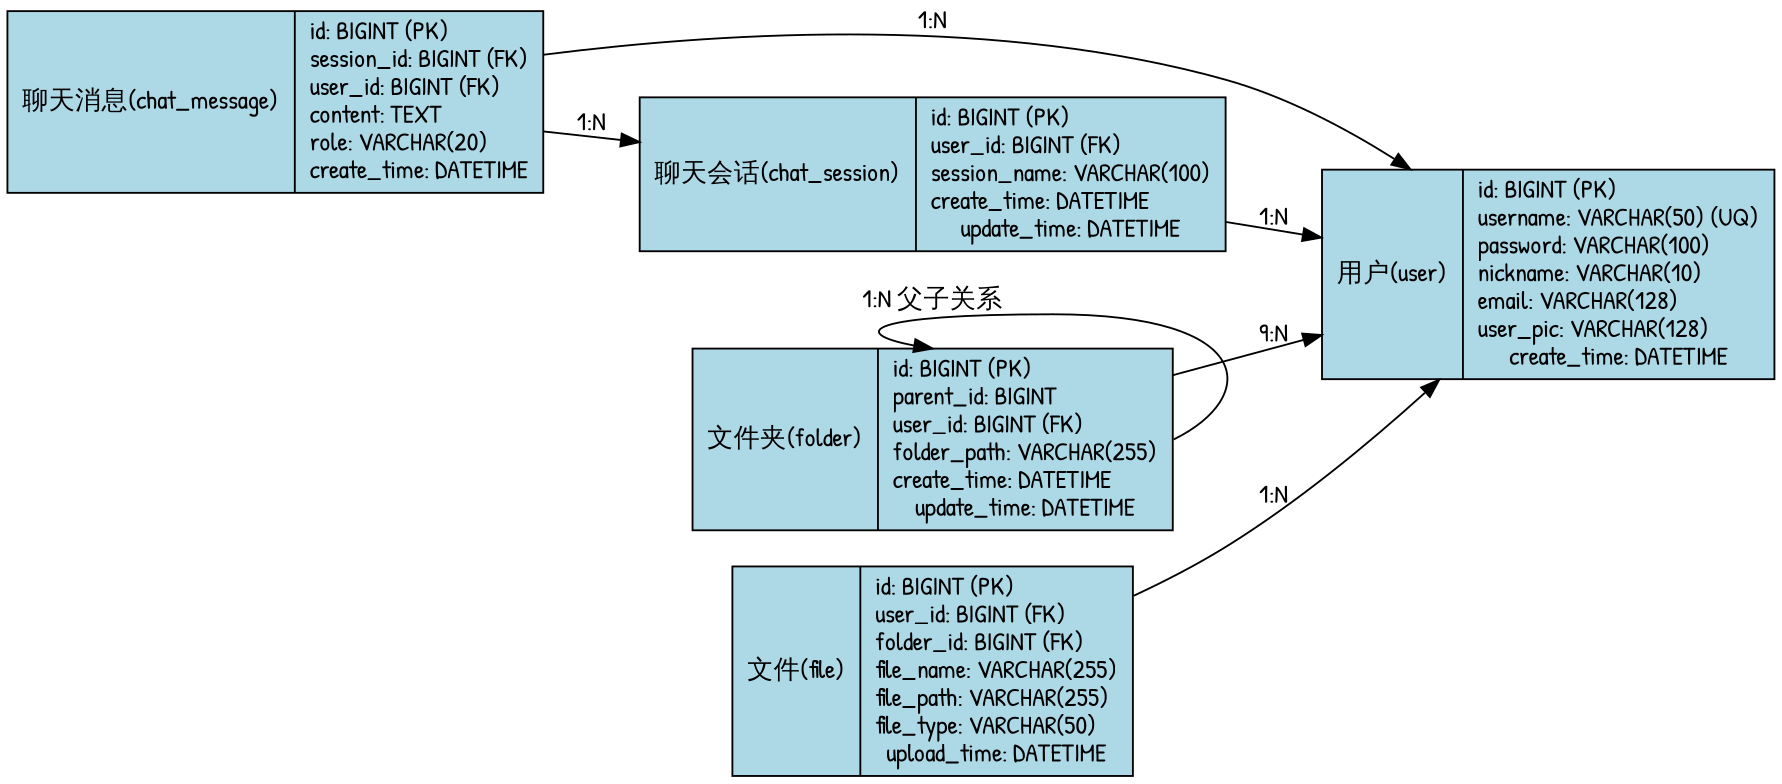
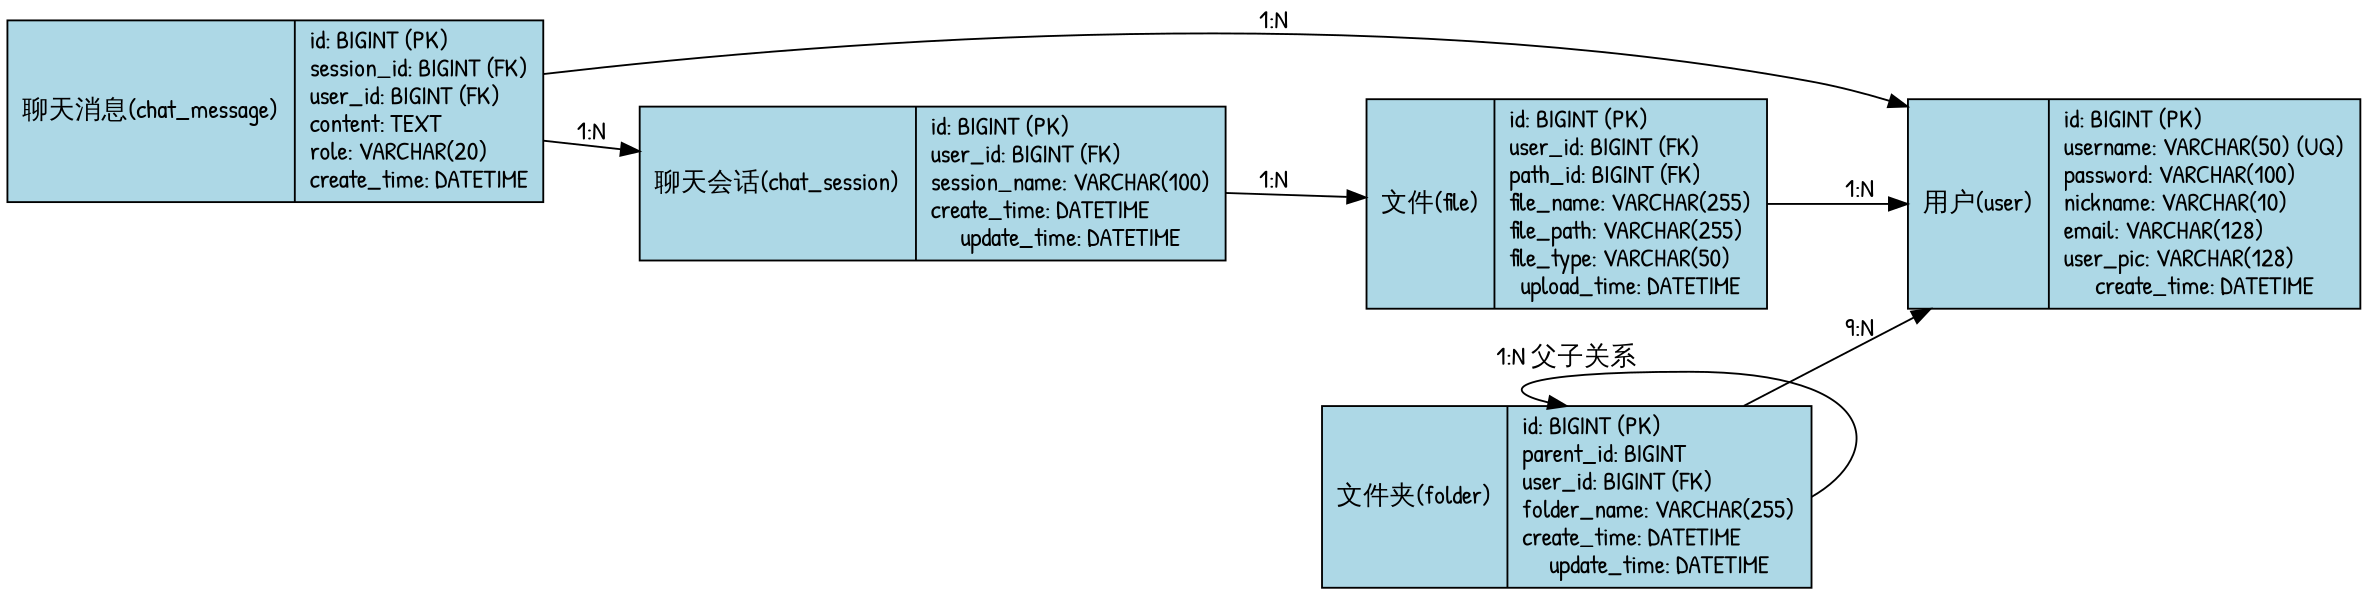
edge "聊天会话(chat_session)" -> "用户(user)": now "聊天会话(chat_session)" -> "文件(file)"
node "文件夹(folder)": text "folder_path: VARCHAR(255)" -> "folder_name: VARCHAR(255)"
node "文件(file)": text "folder_id: BIGINT (FK)" -> "path_id: BIGINT (FK)"
